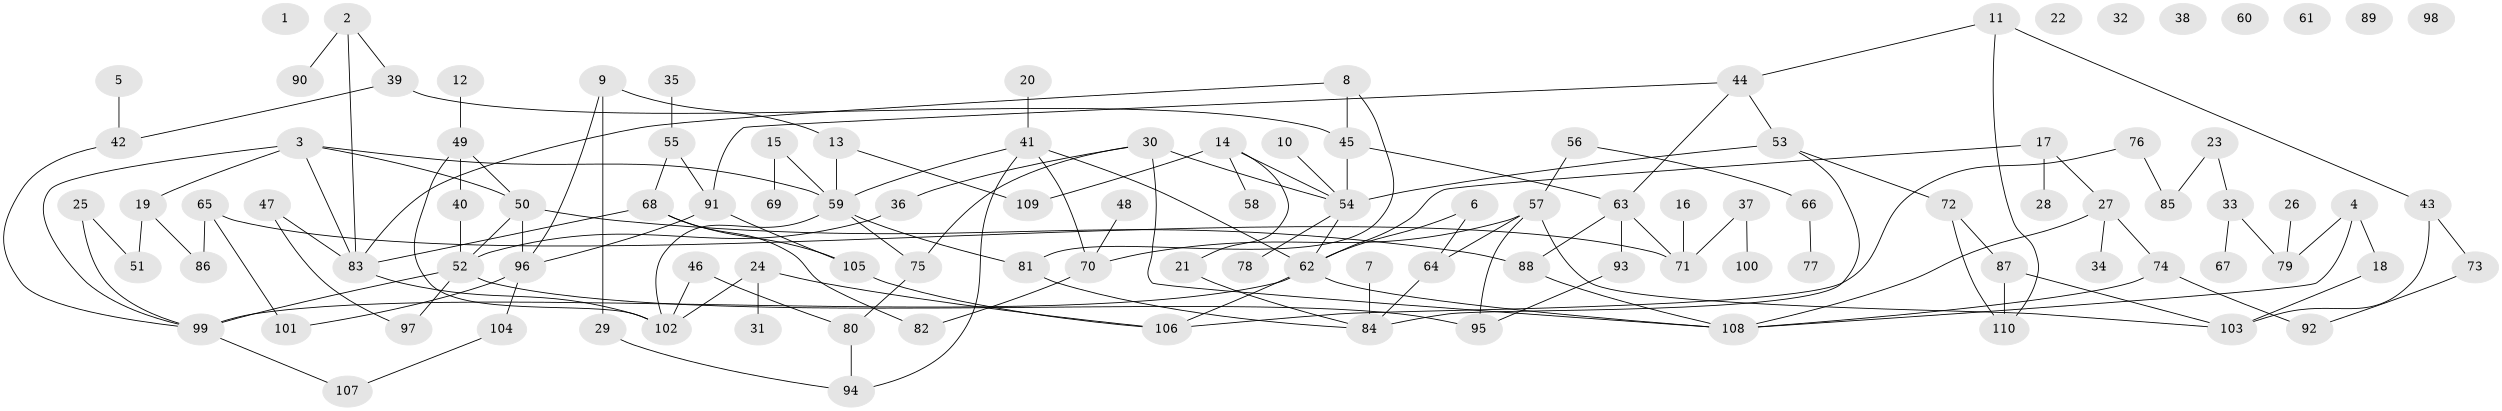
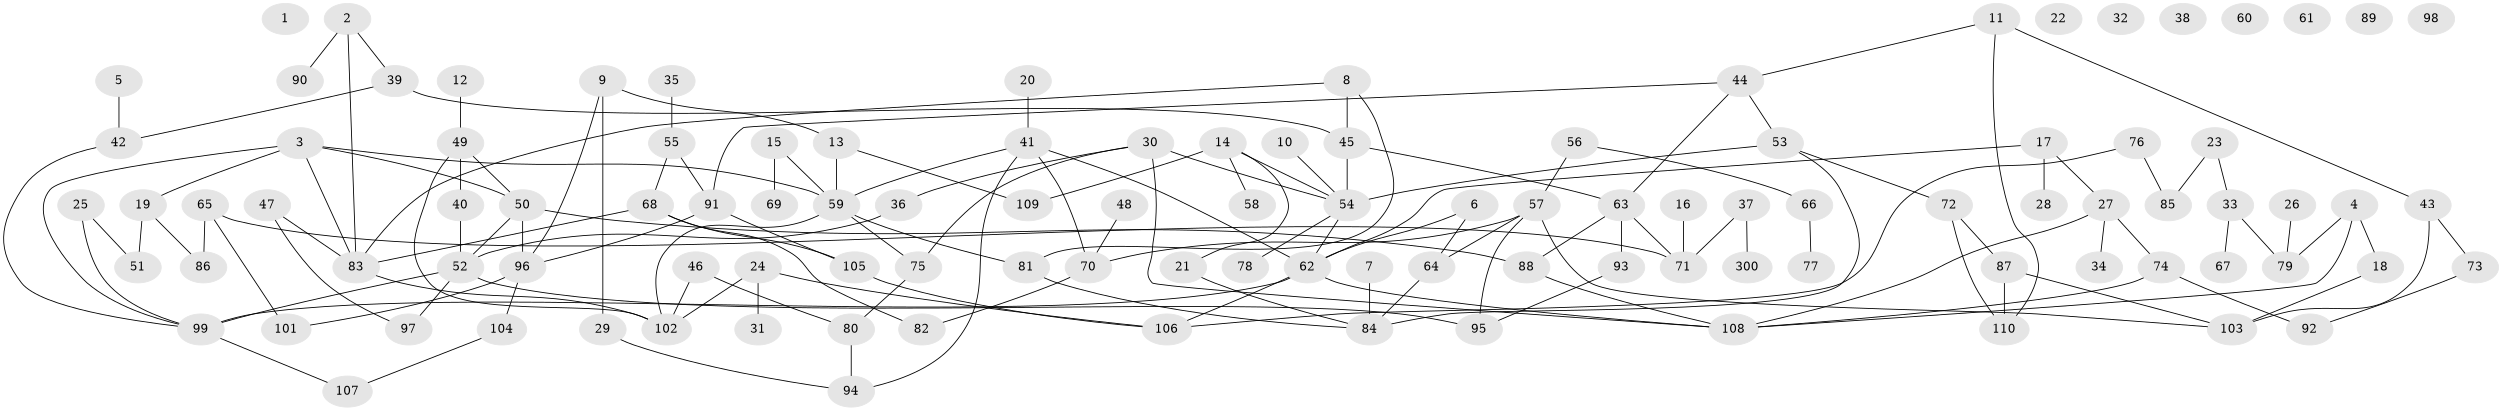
node "100": label "100" -> "300"
